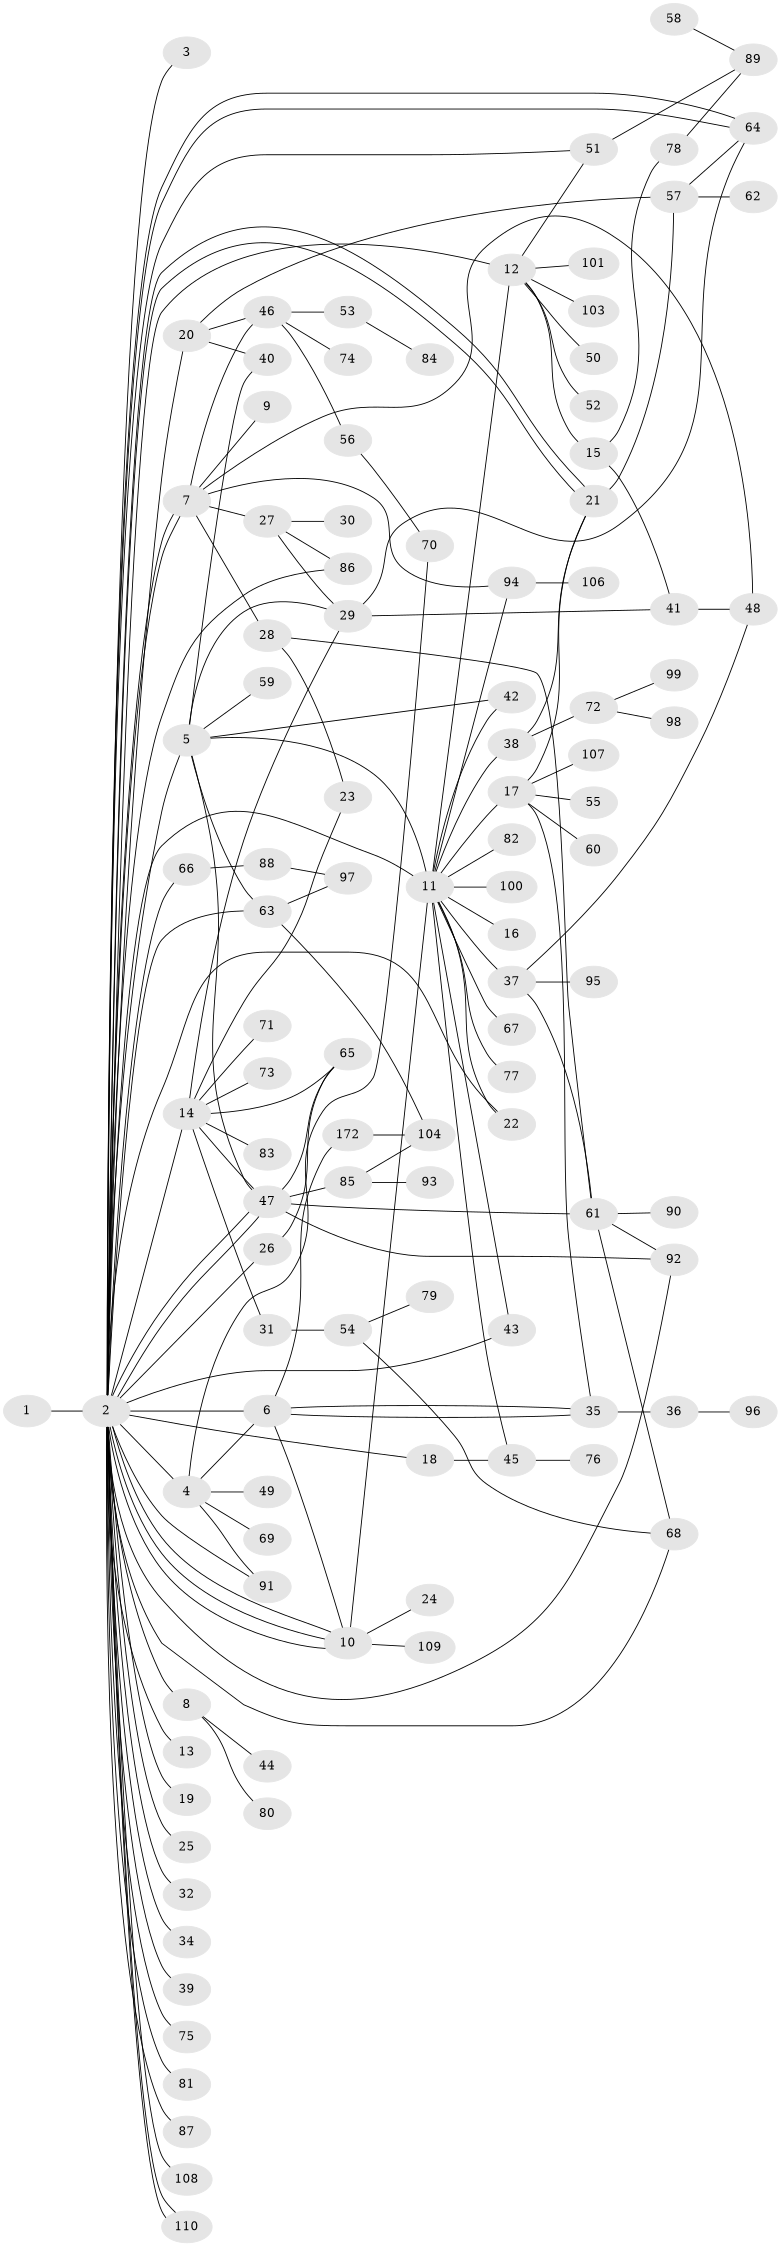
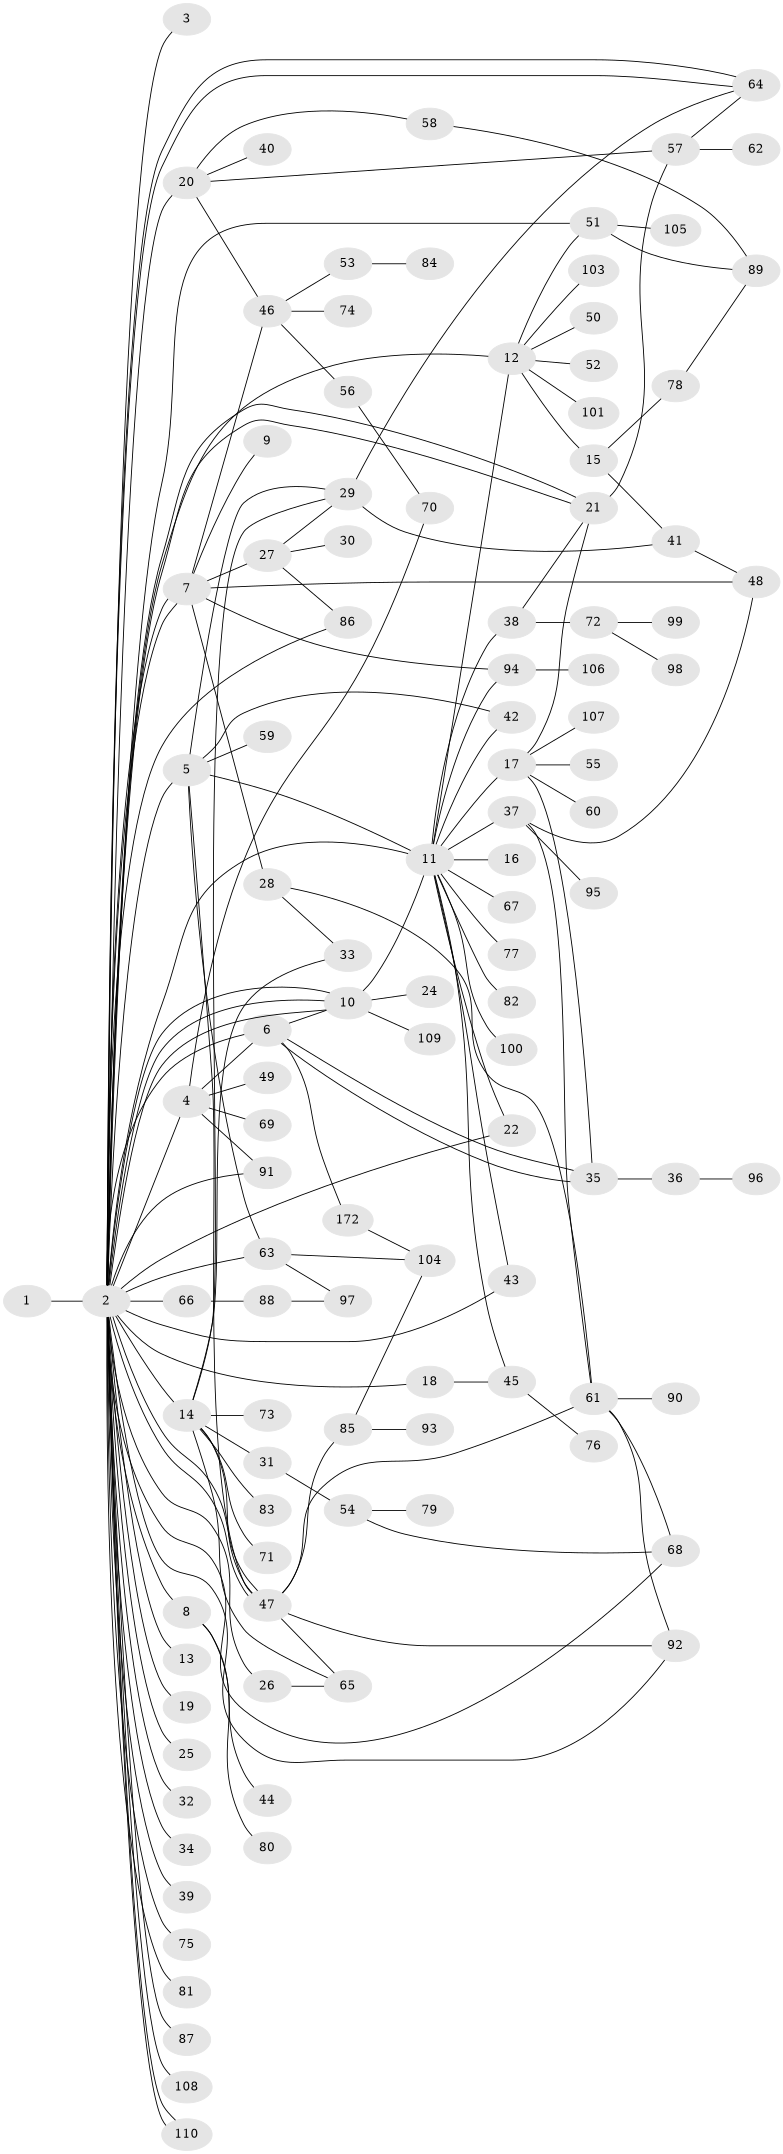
edge "58" -- "20": added
node "105": added
edge "40" -- "5": removed
node "23": label "23" -> "33"
